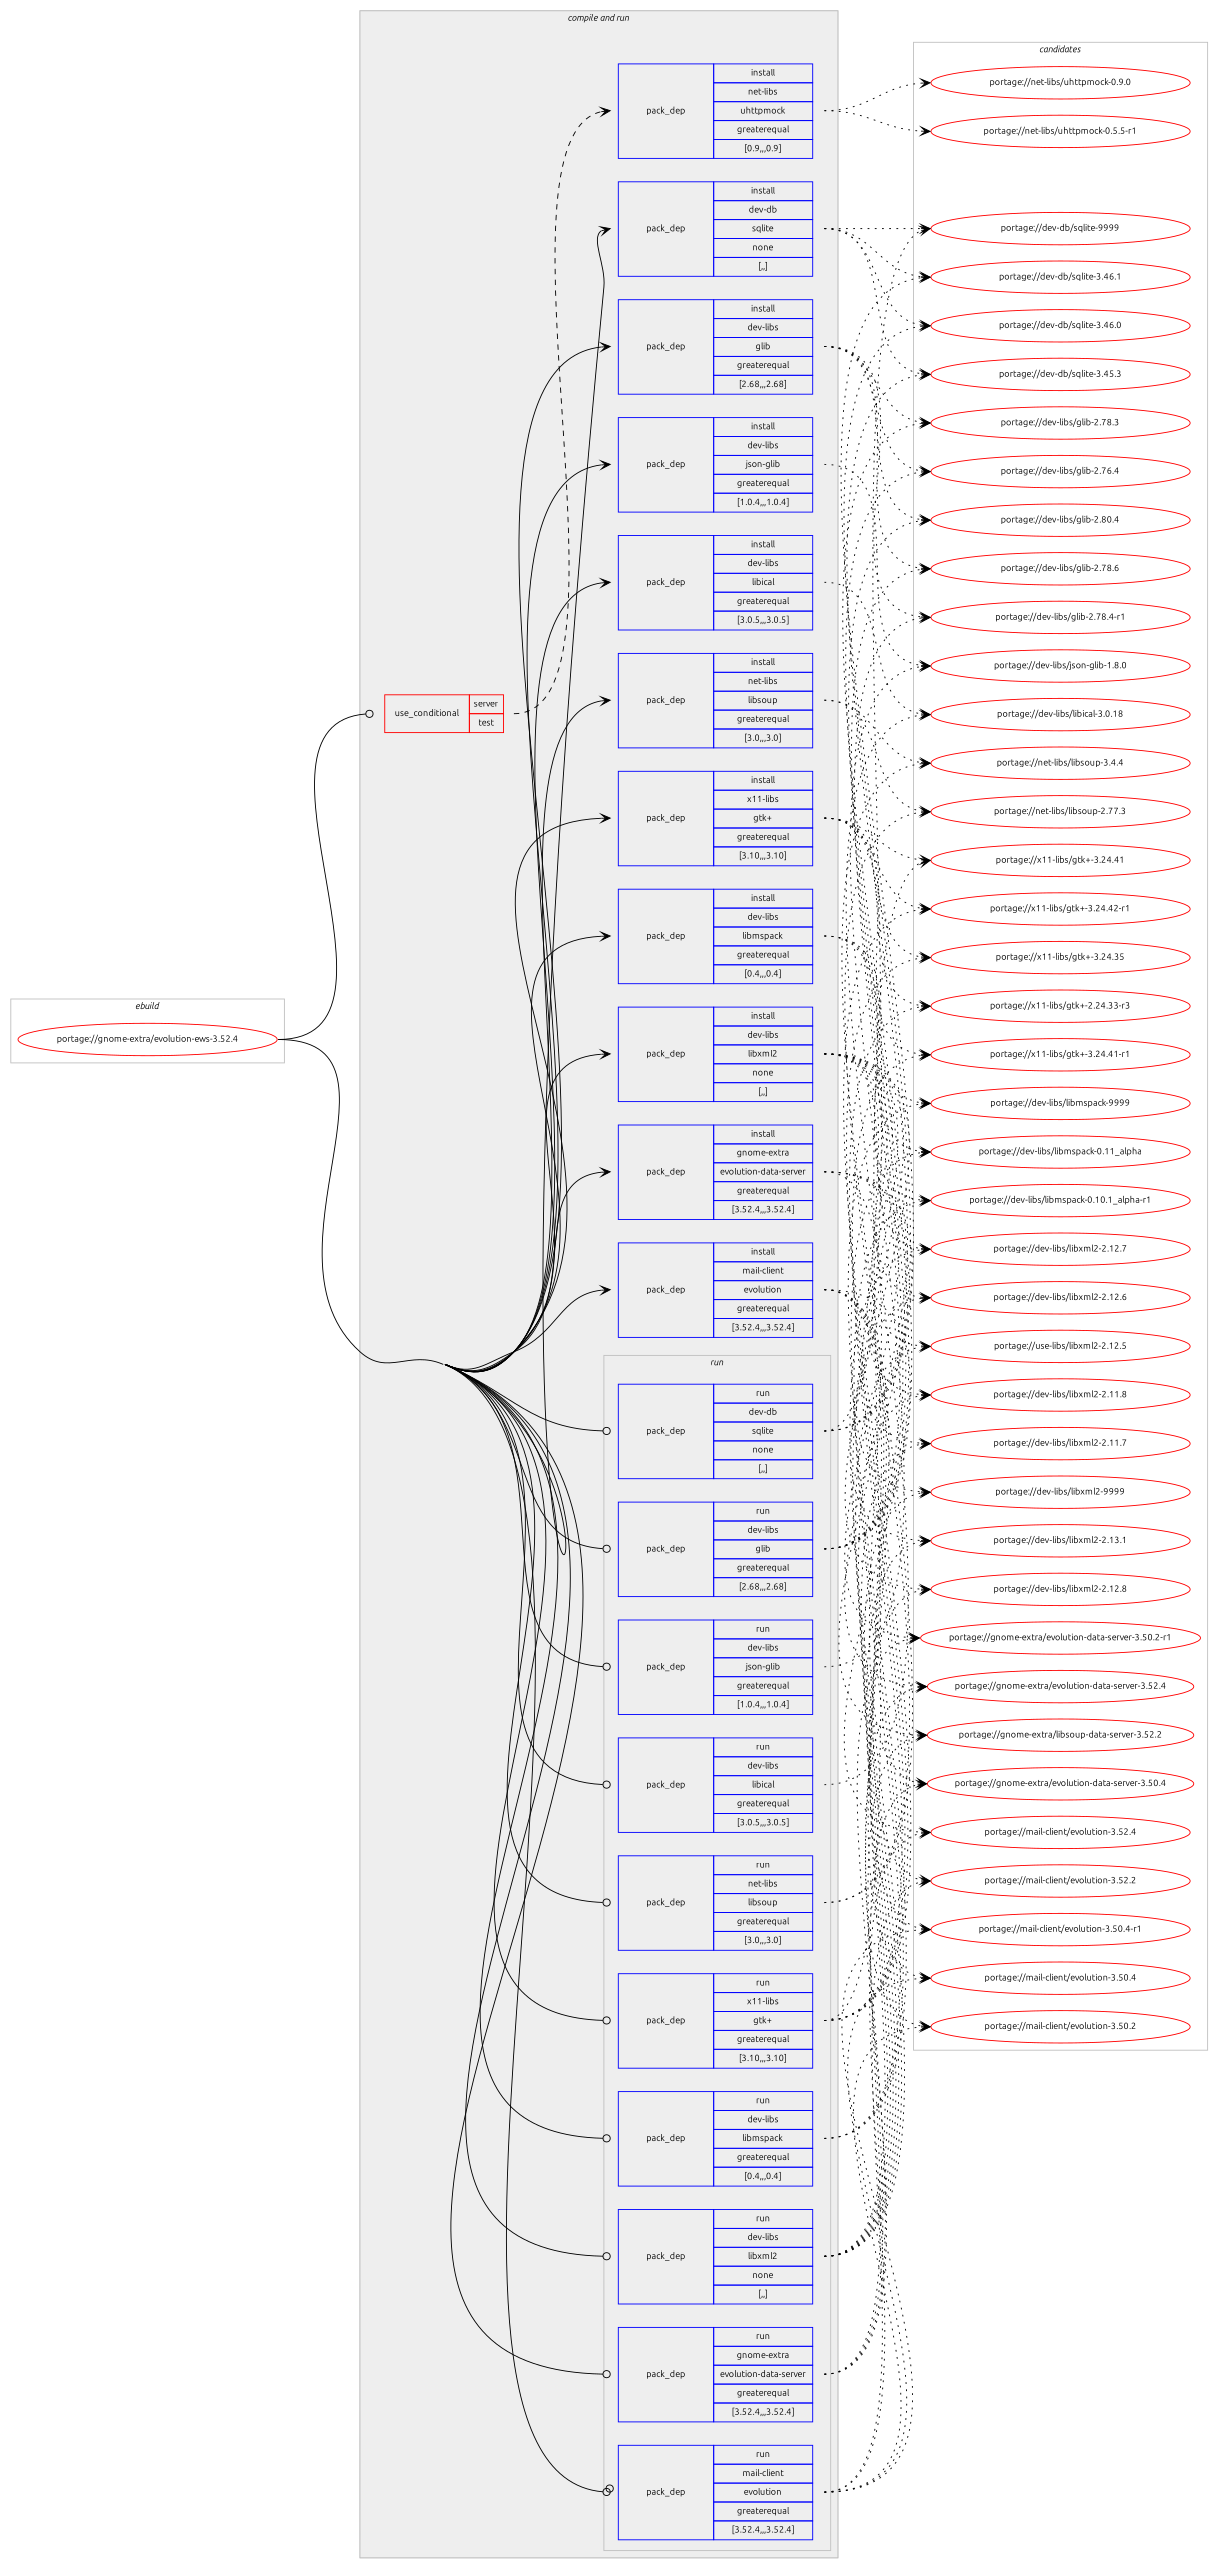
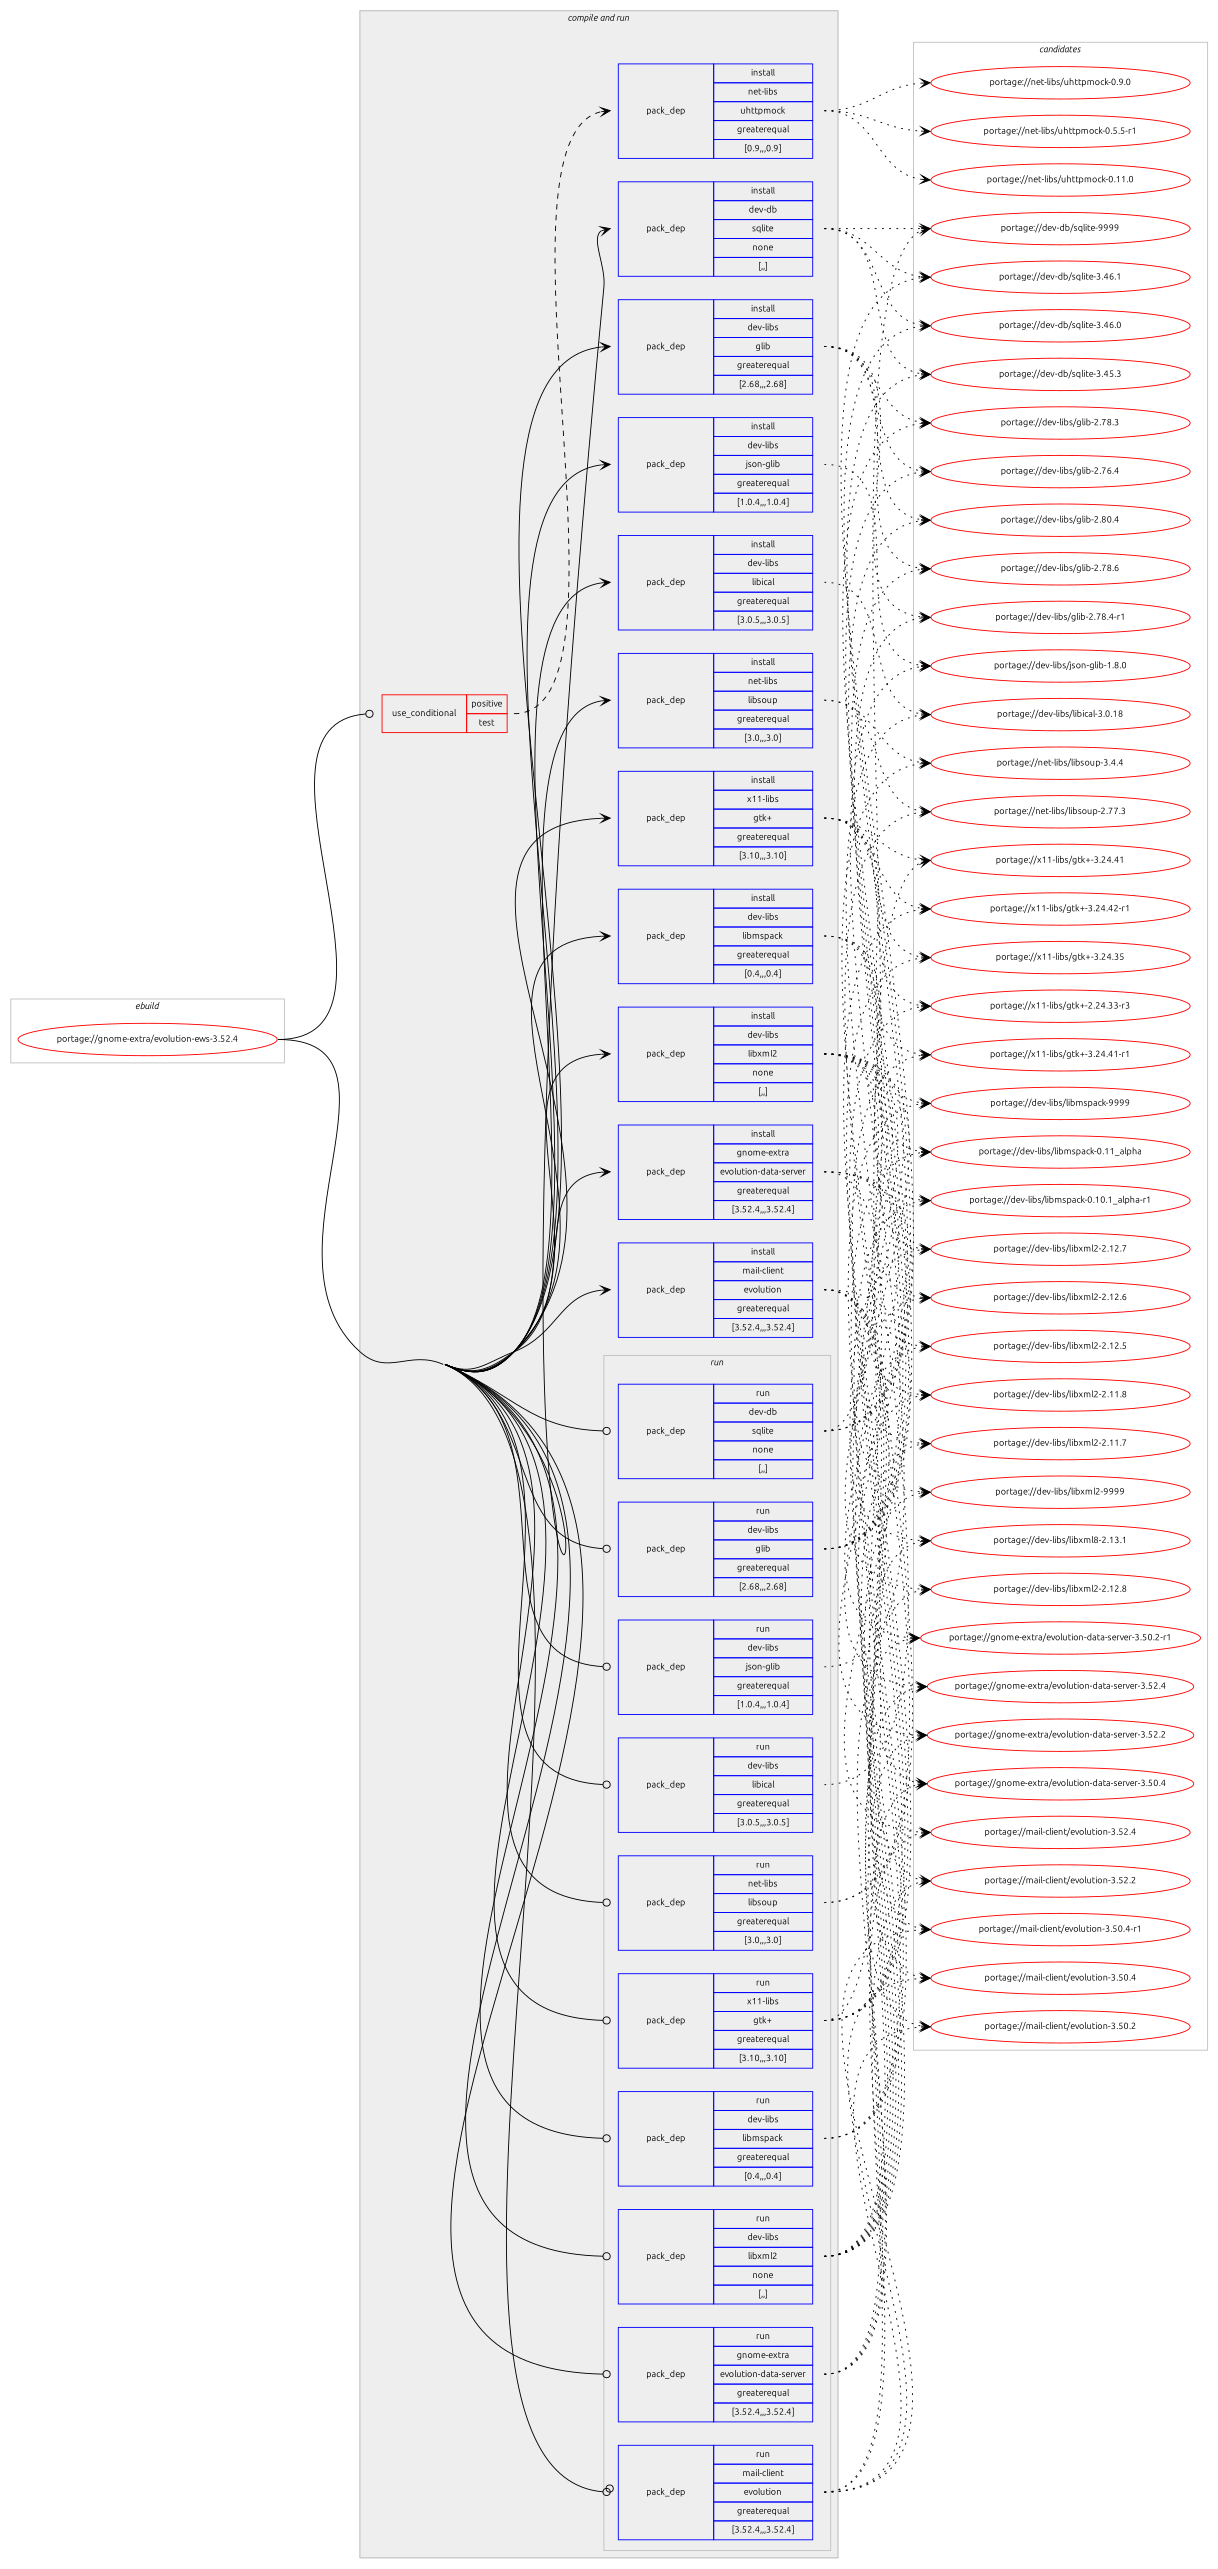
node "portage://net-libs/uhttpmock-0.11.0": added
node "use_conditional": text "server" -> "positive"
node "portage://use-libs/libxml2-2.12.5": label "portage://use-libs/libxml2-2.12.5" -> "portage://dev-libs/libxml2-2.12.5"
node "portage://dev-libs/libxml2-2.13.1": label "portage://dev-libs/libxml2-2.13.1" -> "portage://dev-libs/libxml8-2.13.1"
node "portage://gnome-extra/libsoup-data-server-3.52.2": label "portage://gnome-extra/libsoup-data-server-3.52.2" -> "portage://gnome-extra/evolution-data-server-3.52.2"
